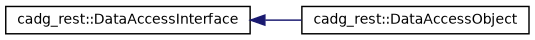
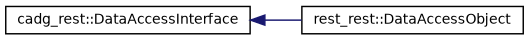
node "cadg_rest::DataAccessObject": label "cadg_rest::DataAccessObject" -> "rest_rest::DataAccessObject"
